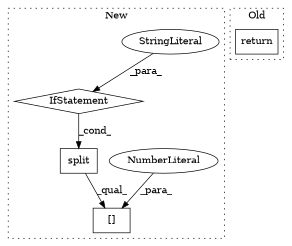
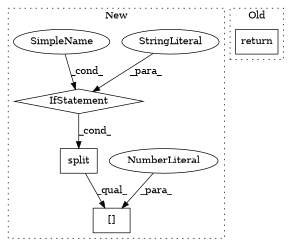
node "SimpleName": added
